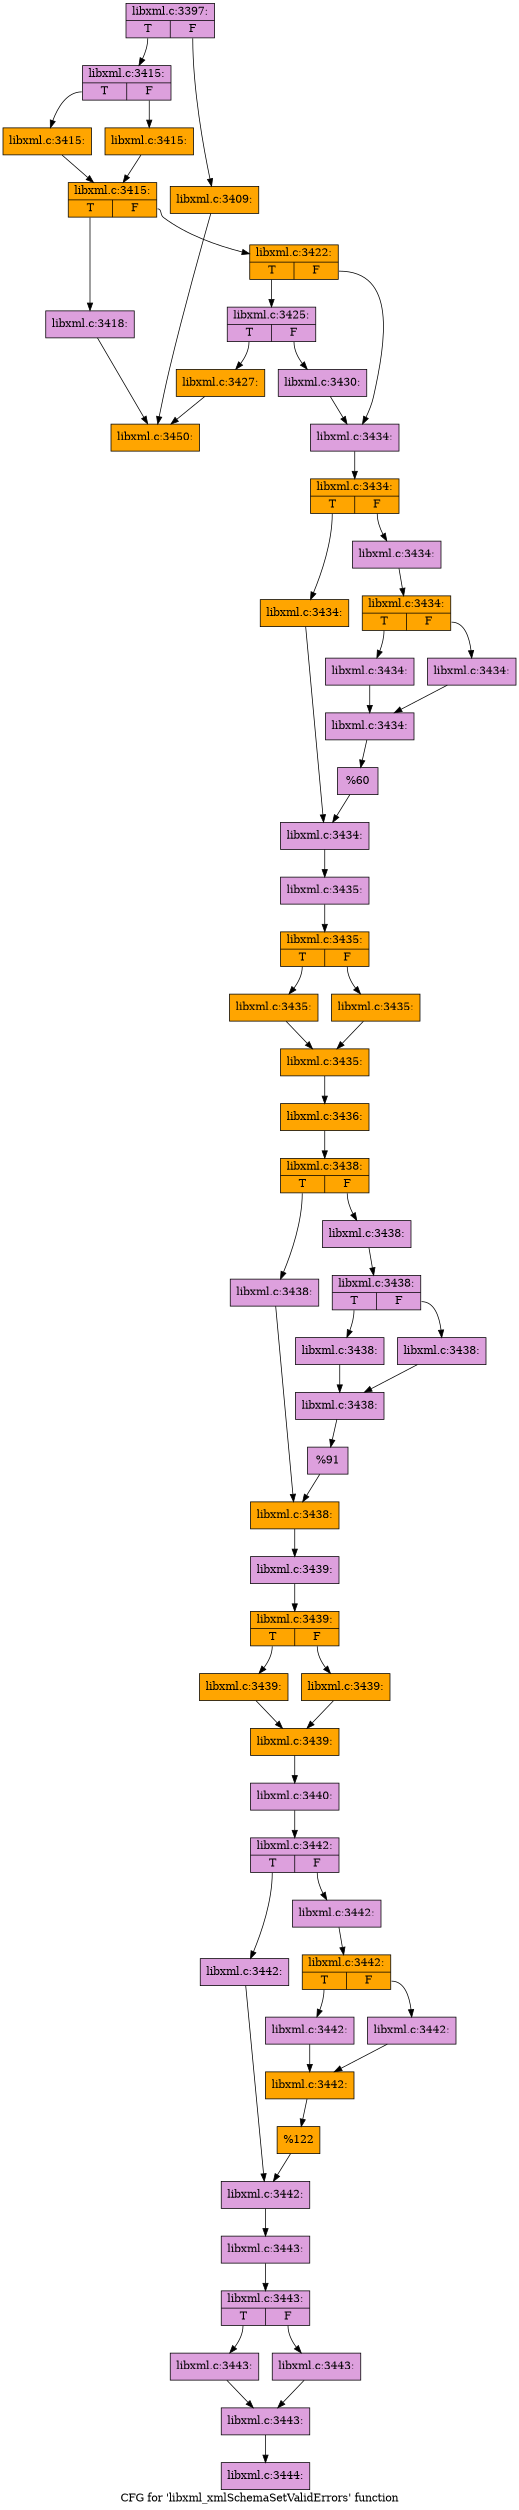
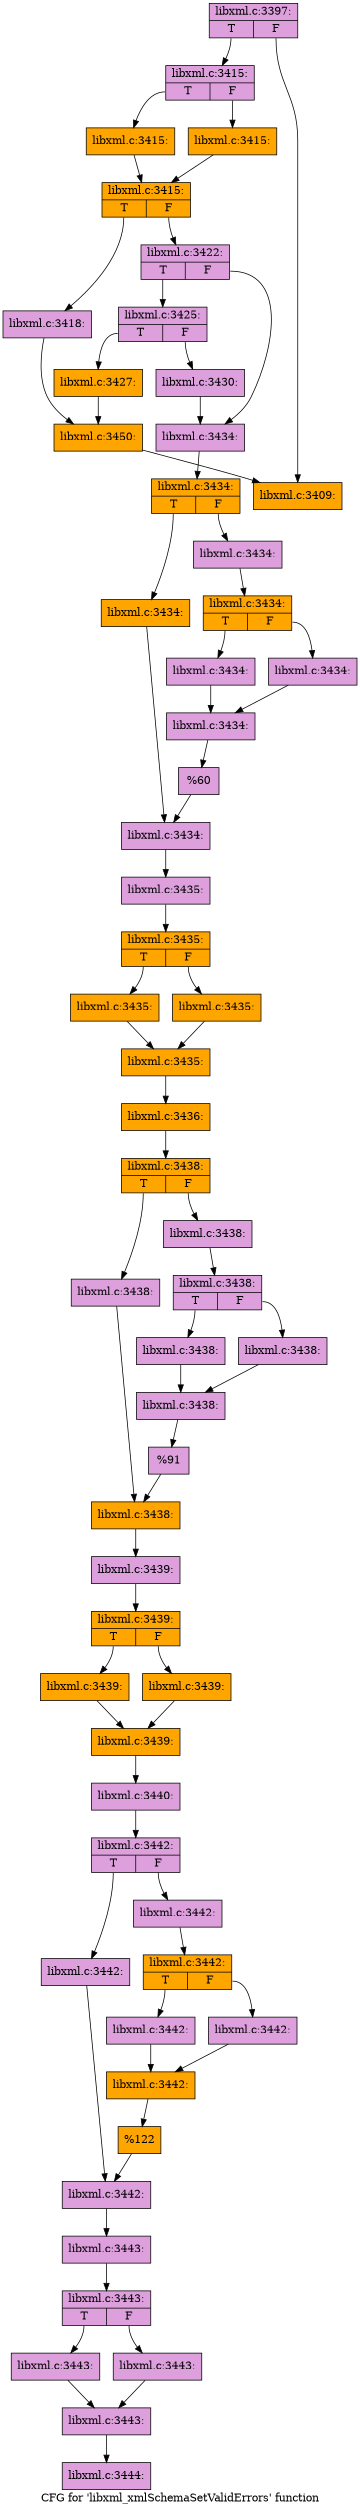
node "libxml.c:3422:": fillcolor orange -> plum
edge "libxml.c:3409:" -> "libxml.c:3450:": reversed
